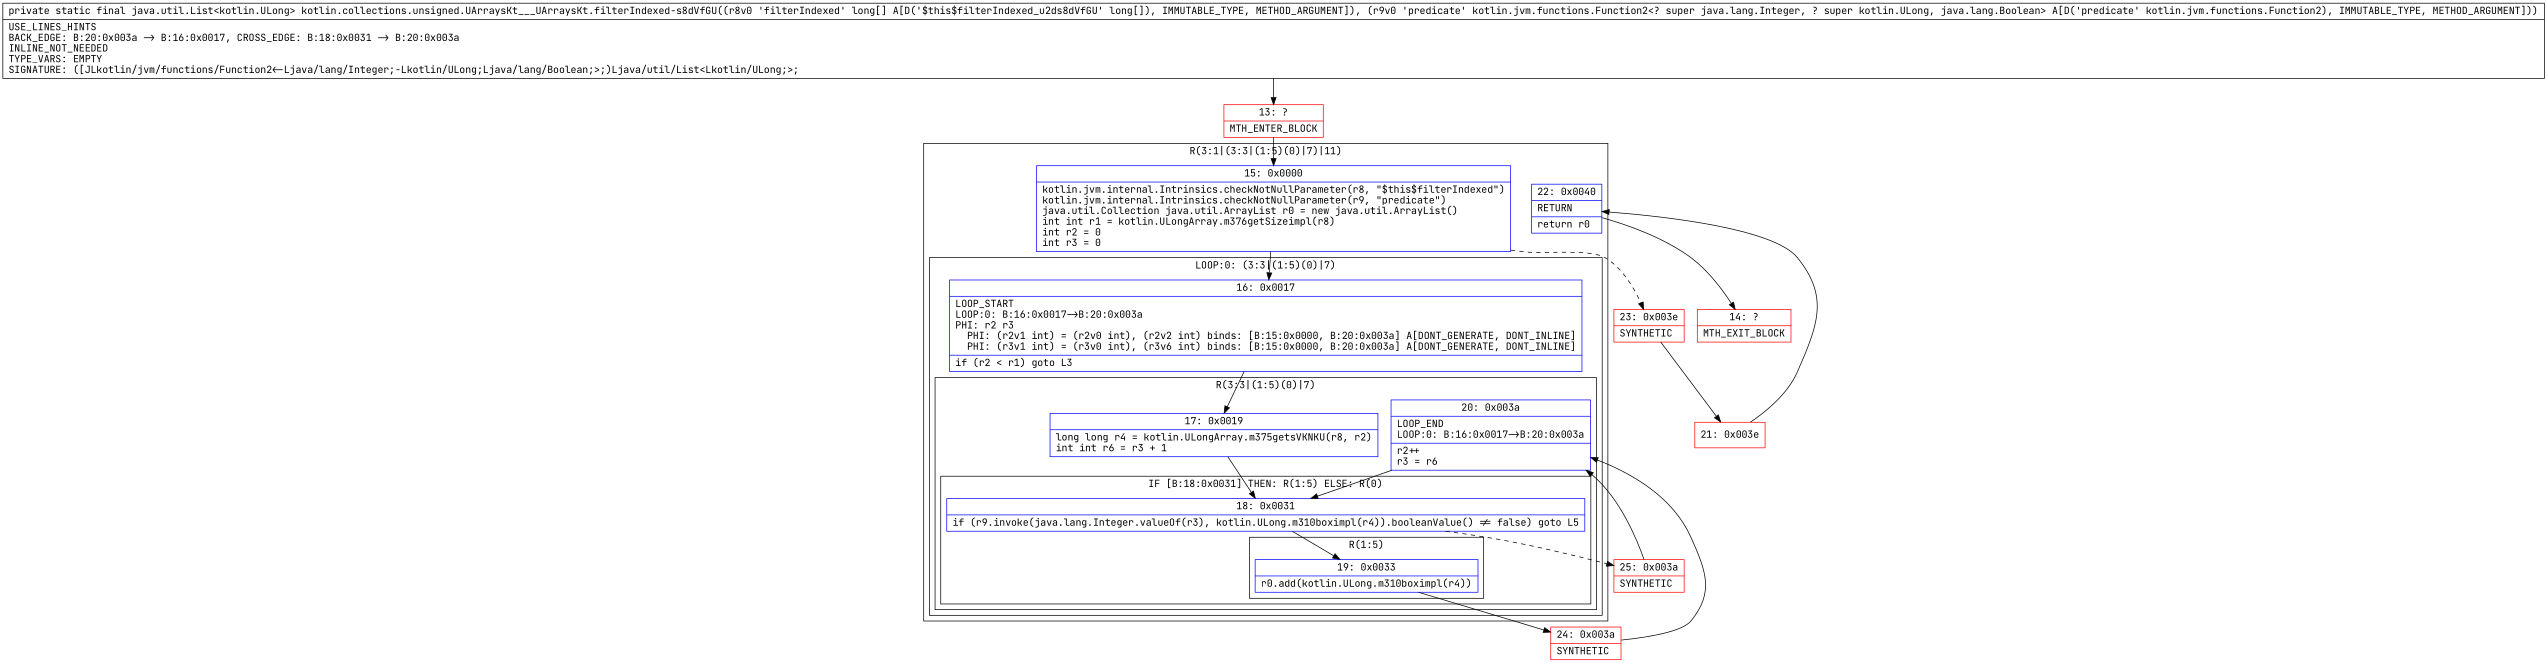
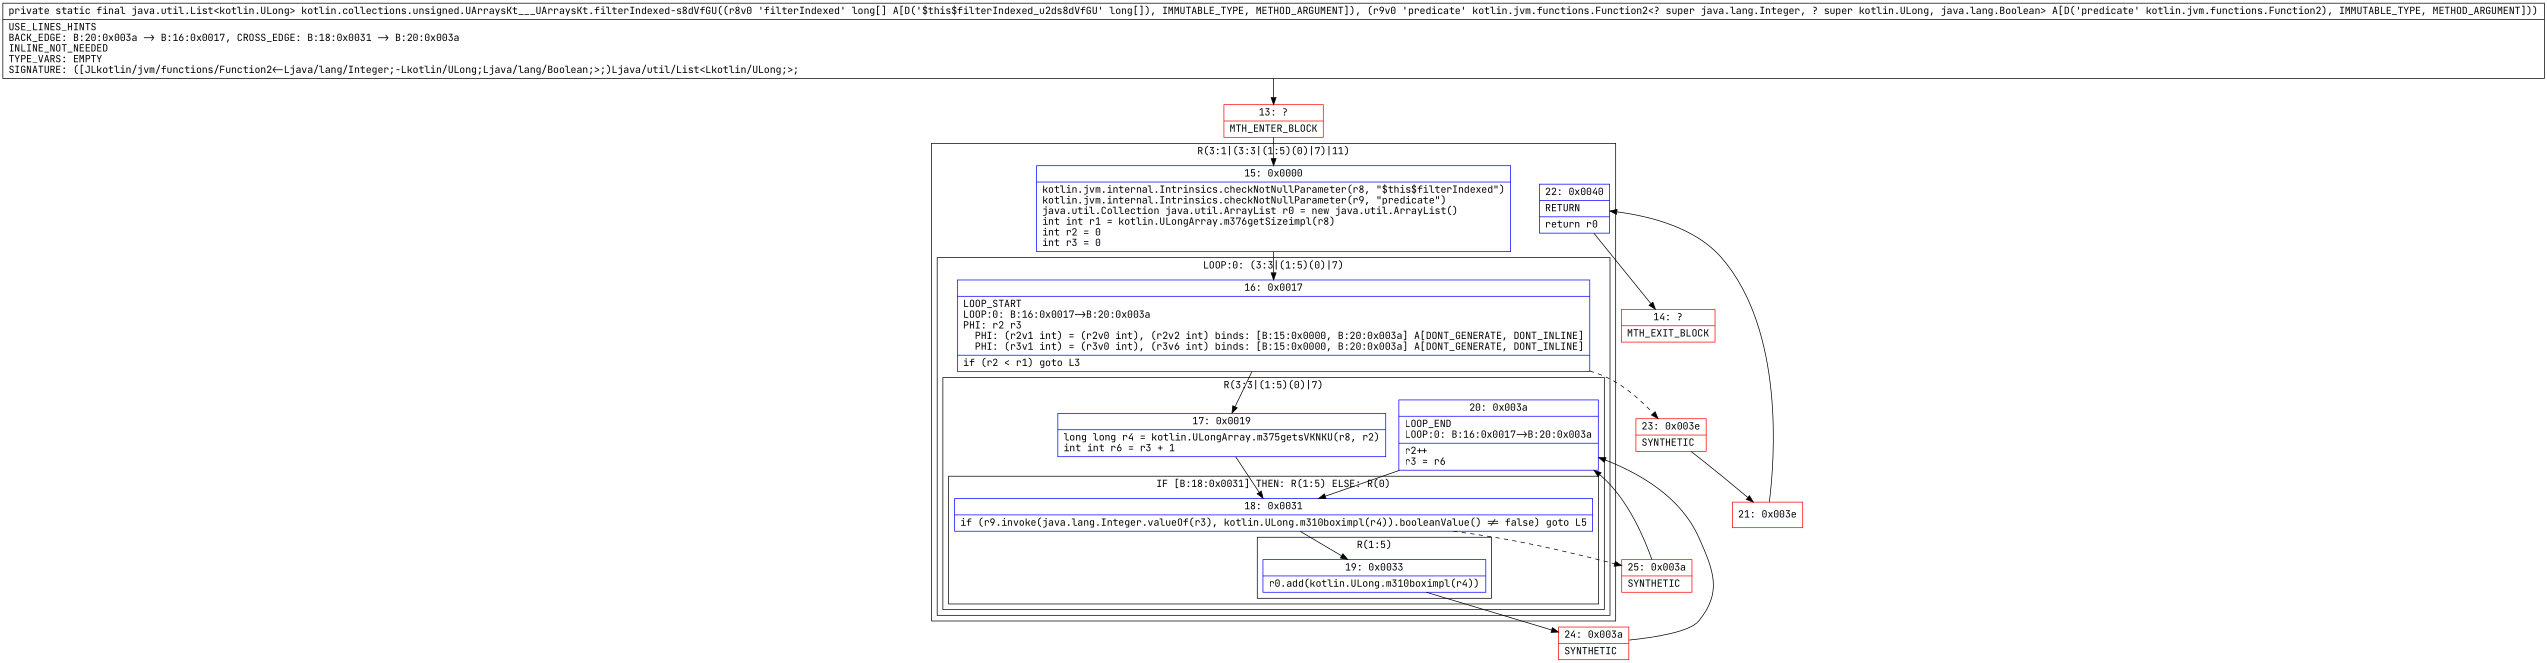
edge "15: 0x0000" -> "23: 0x003e": now "16: 0x0017" -> "23: 0x003e"
